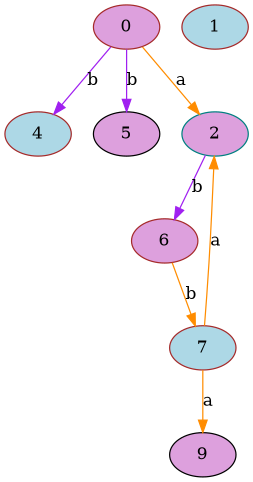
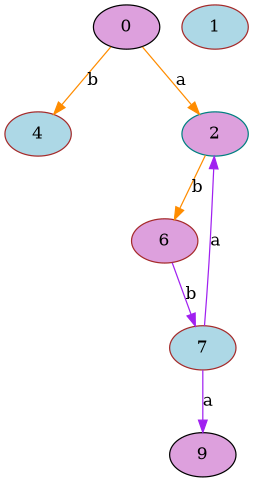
node "0": color brown -> black
edge "0" -> "4": color purple -> darkorange
node "5": removed
edge "2" -> "6": color purple -> darkorange
edge "7" -> "2": color darkorange -> purple
edge "6" -> "7": color darkorange -> purple
edge "7" -> "9": color darkorange -> purple
